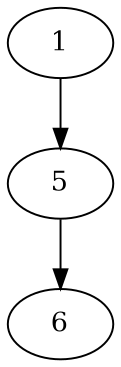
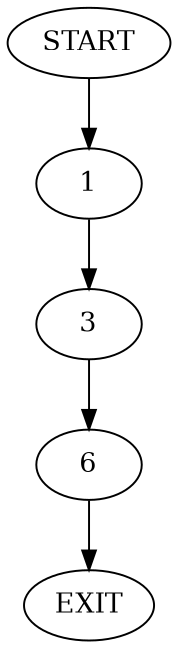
node "START": added
node "5": label "5" -> "3"
node "EXIT": added
